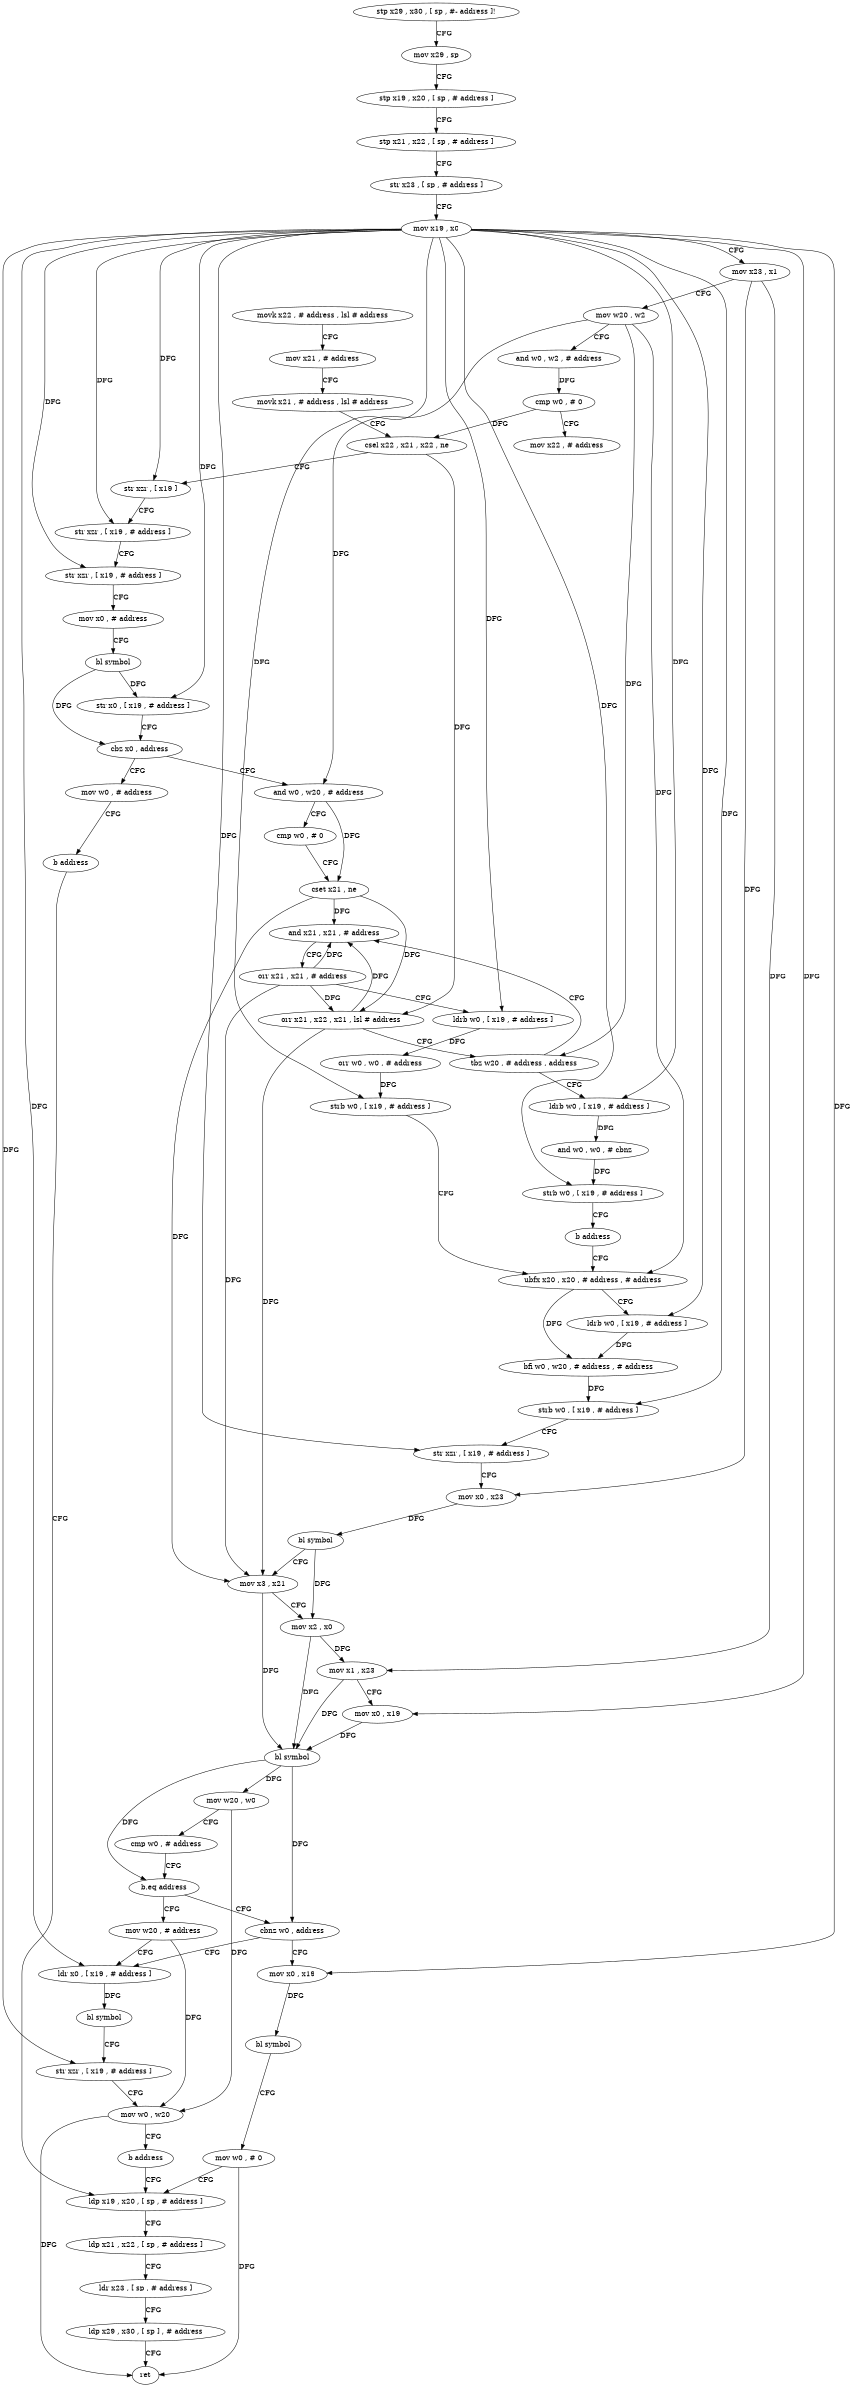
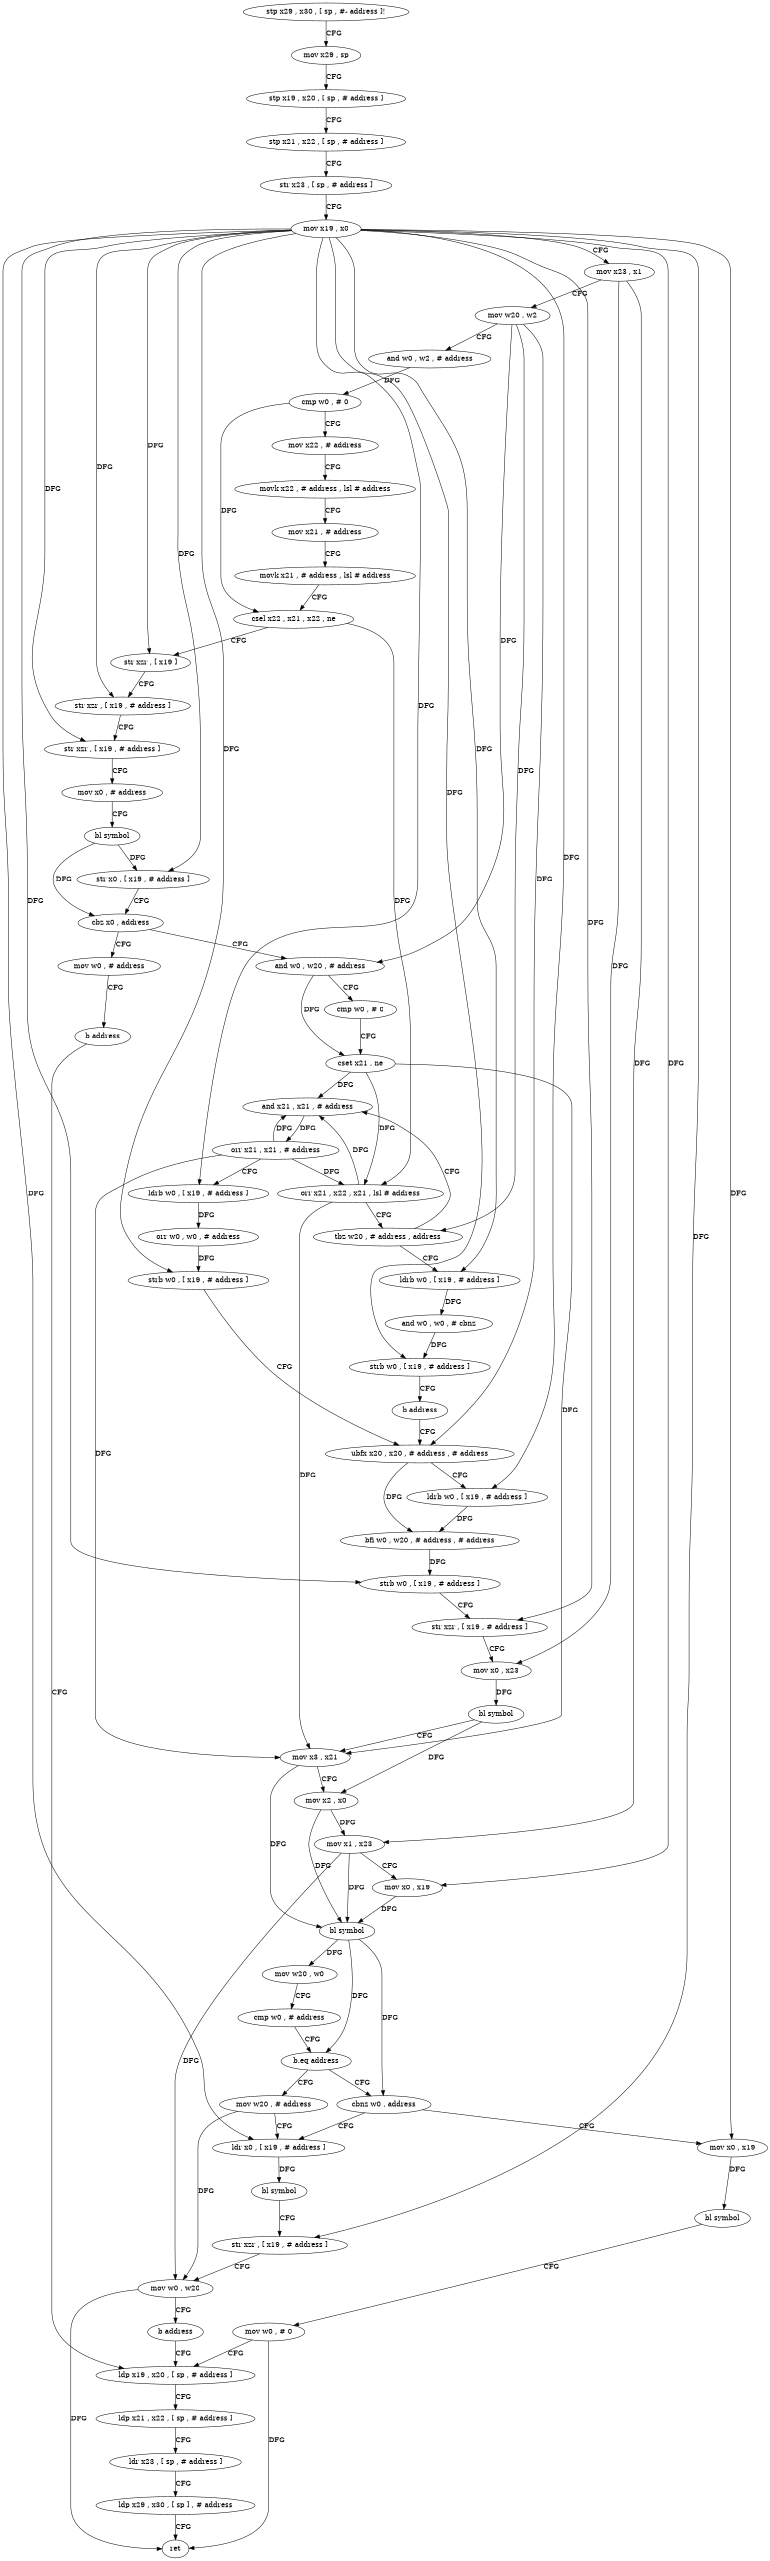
edge "mov x22 , # address" -> "movk x22 , # address , lsl # address": added, label "CFG"
edge "and x21 , x21 , # address" -> "orr x21 , x21 , # address": label "CFG" -> "DFG"
edge "mov w20 , w0" -> "mov w0 , w20": now "mov x1 , x23" -> "mov w0 , w20"
